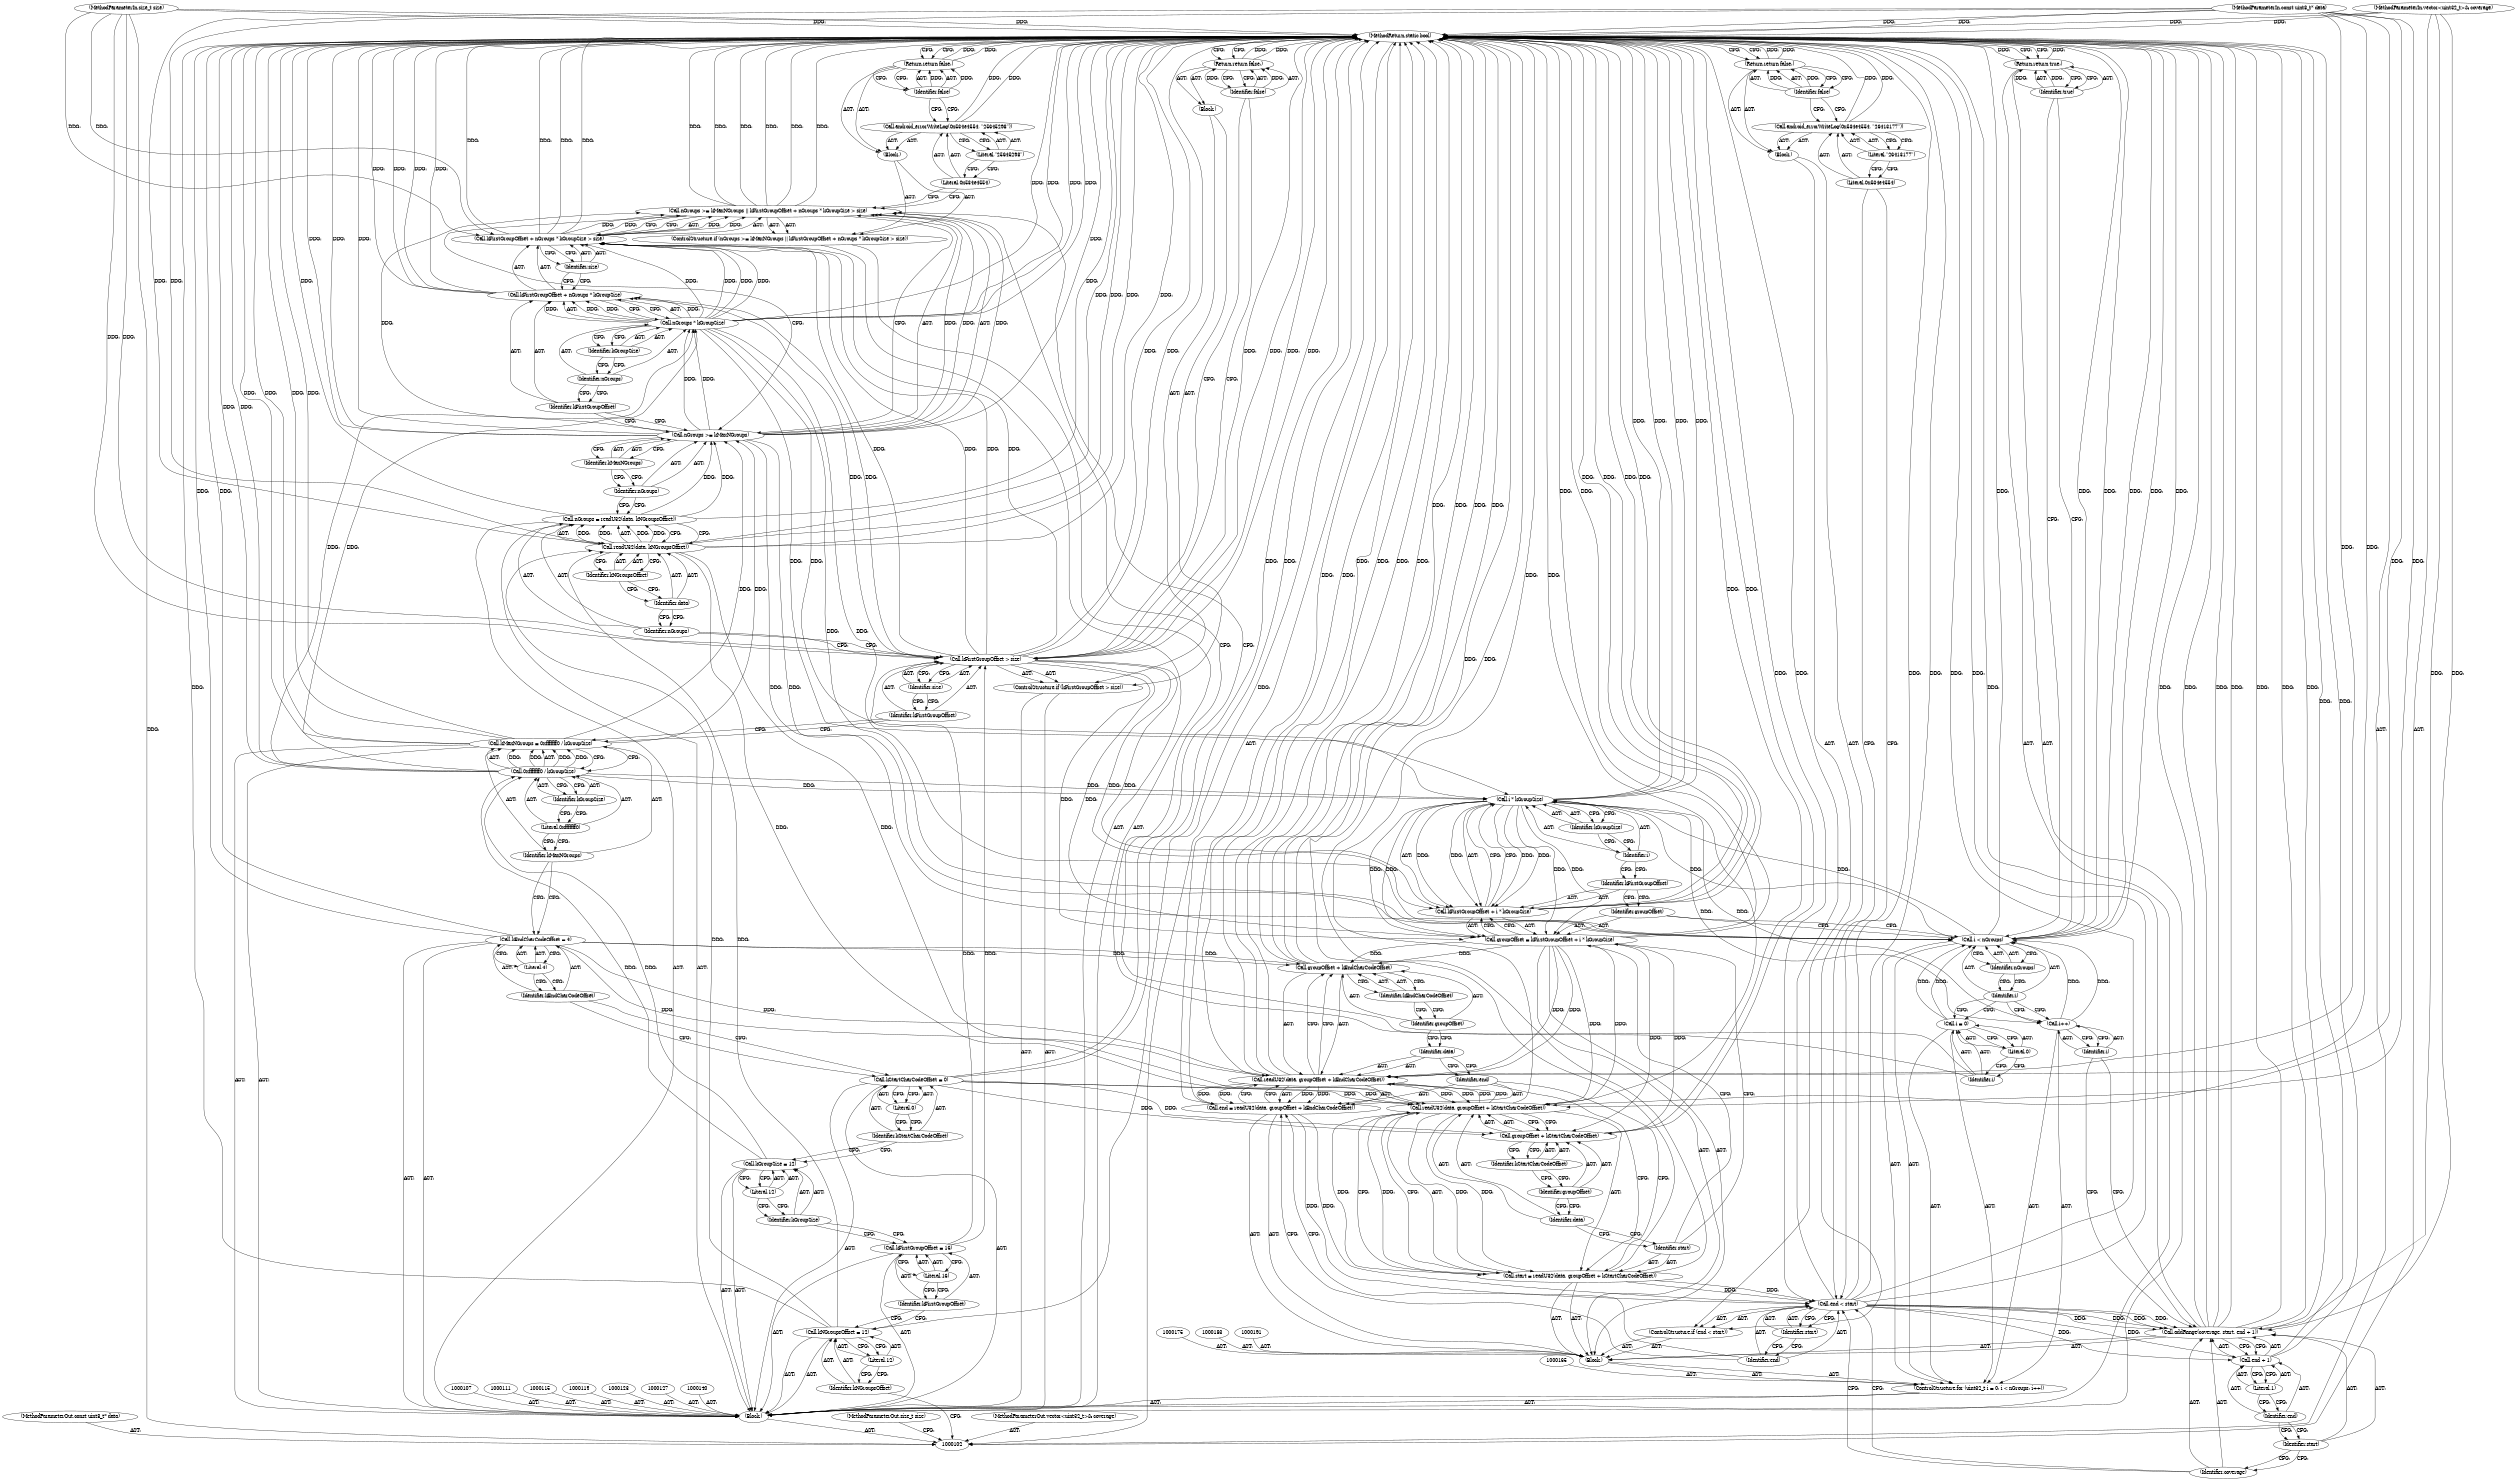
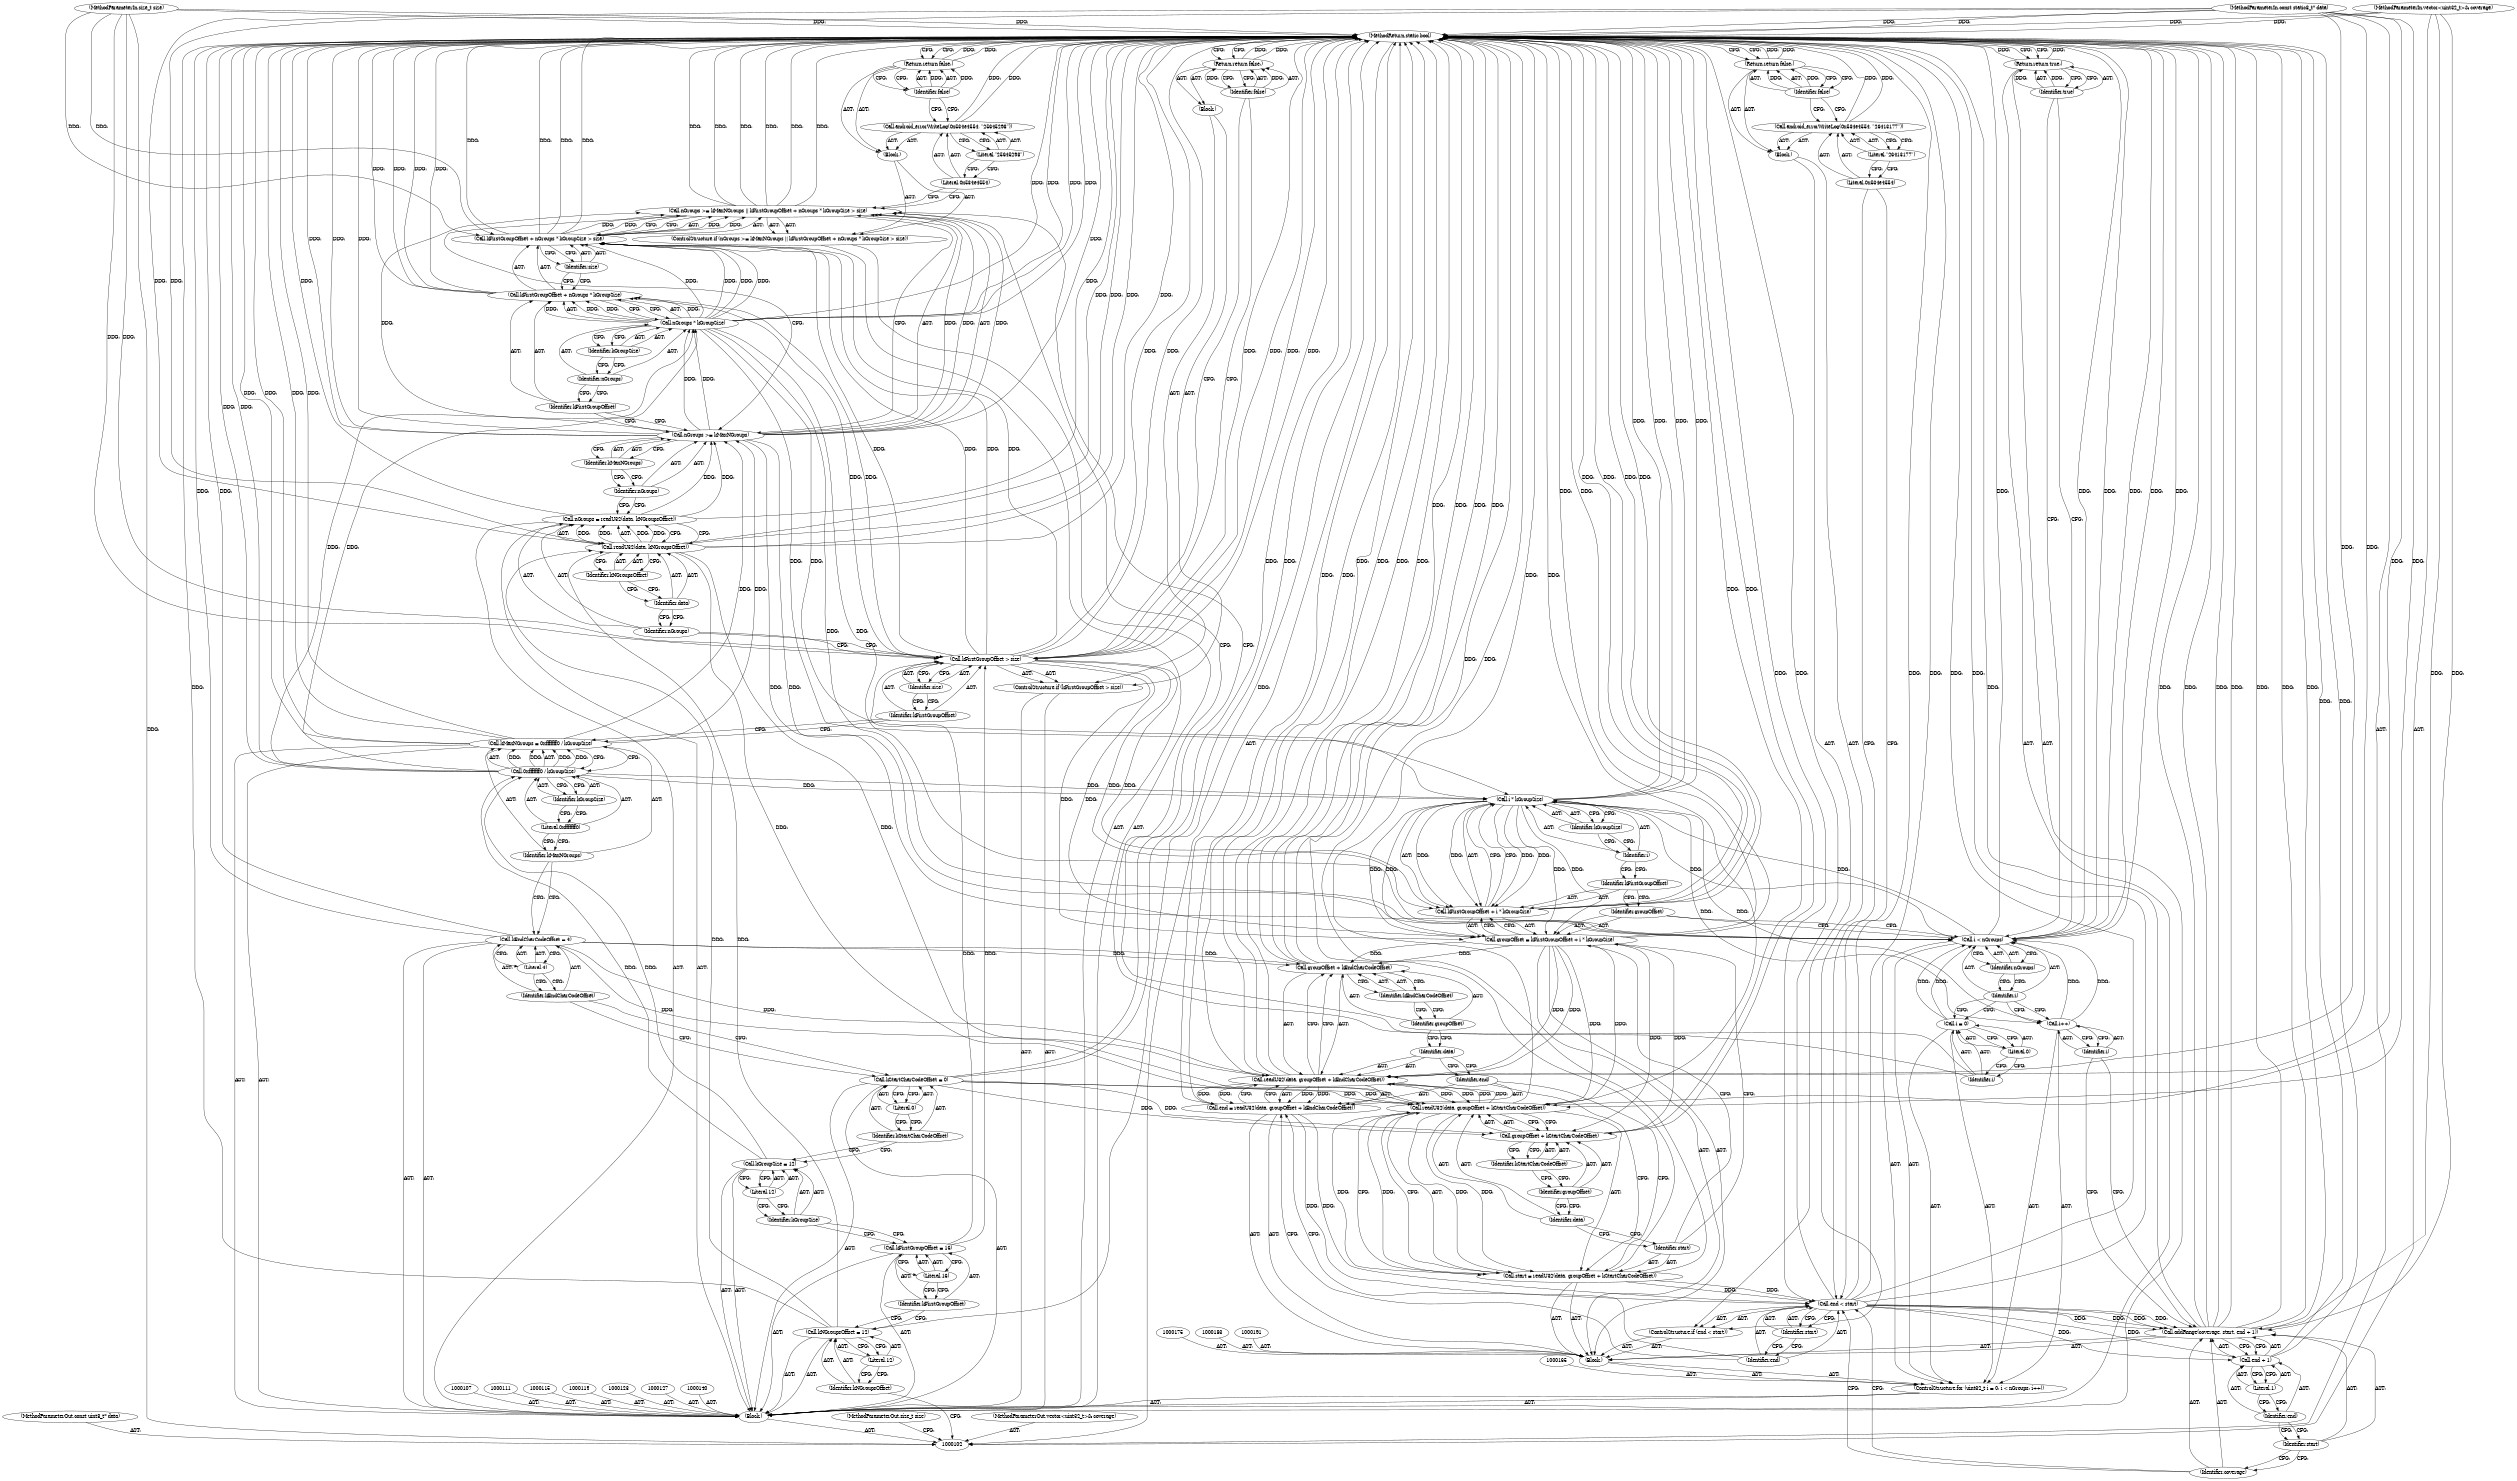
node "(MethodParameterIn,const uint8_t* data)": label "(MethodParameterIn,const uint8_t* data)" -> "(MethodParameterIn,const static8_t* data)"
